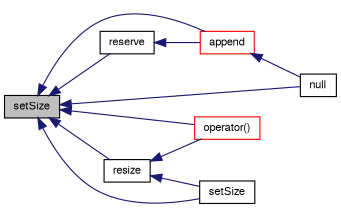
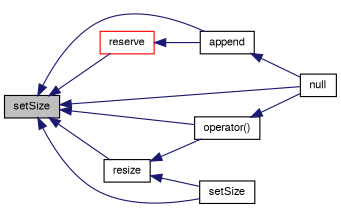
node "reserve": color black -> red
node "append": color red -> black
edge "null" -> "operator()": added
node "operator()": color red -> black
